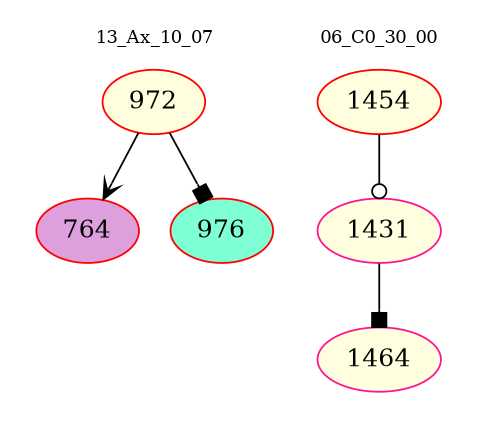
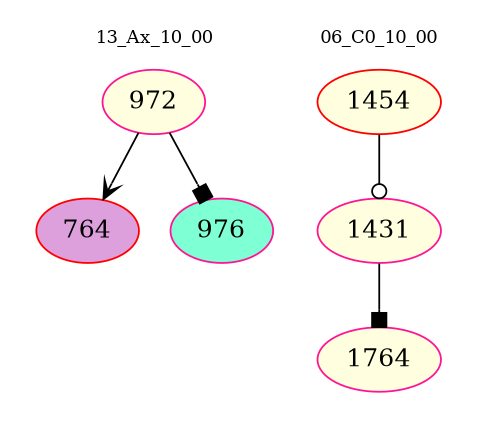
cluster "13_Ax_10_07": label "13_Ax_10_07" -> "13_Ax_10_00"
cluster "06_C0_30_00": label "06_C0_30_00" -> "06_C0_10_00"
node "972": color red -> deeppink
node "976": color red -> deeppink
node "1464": label "1464" -> "1764"
